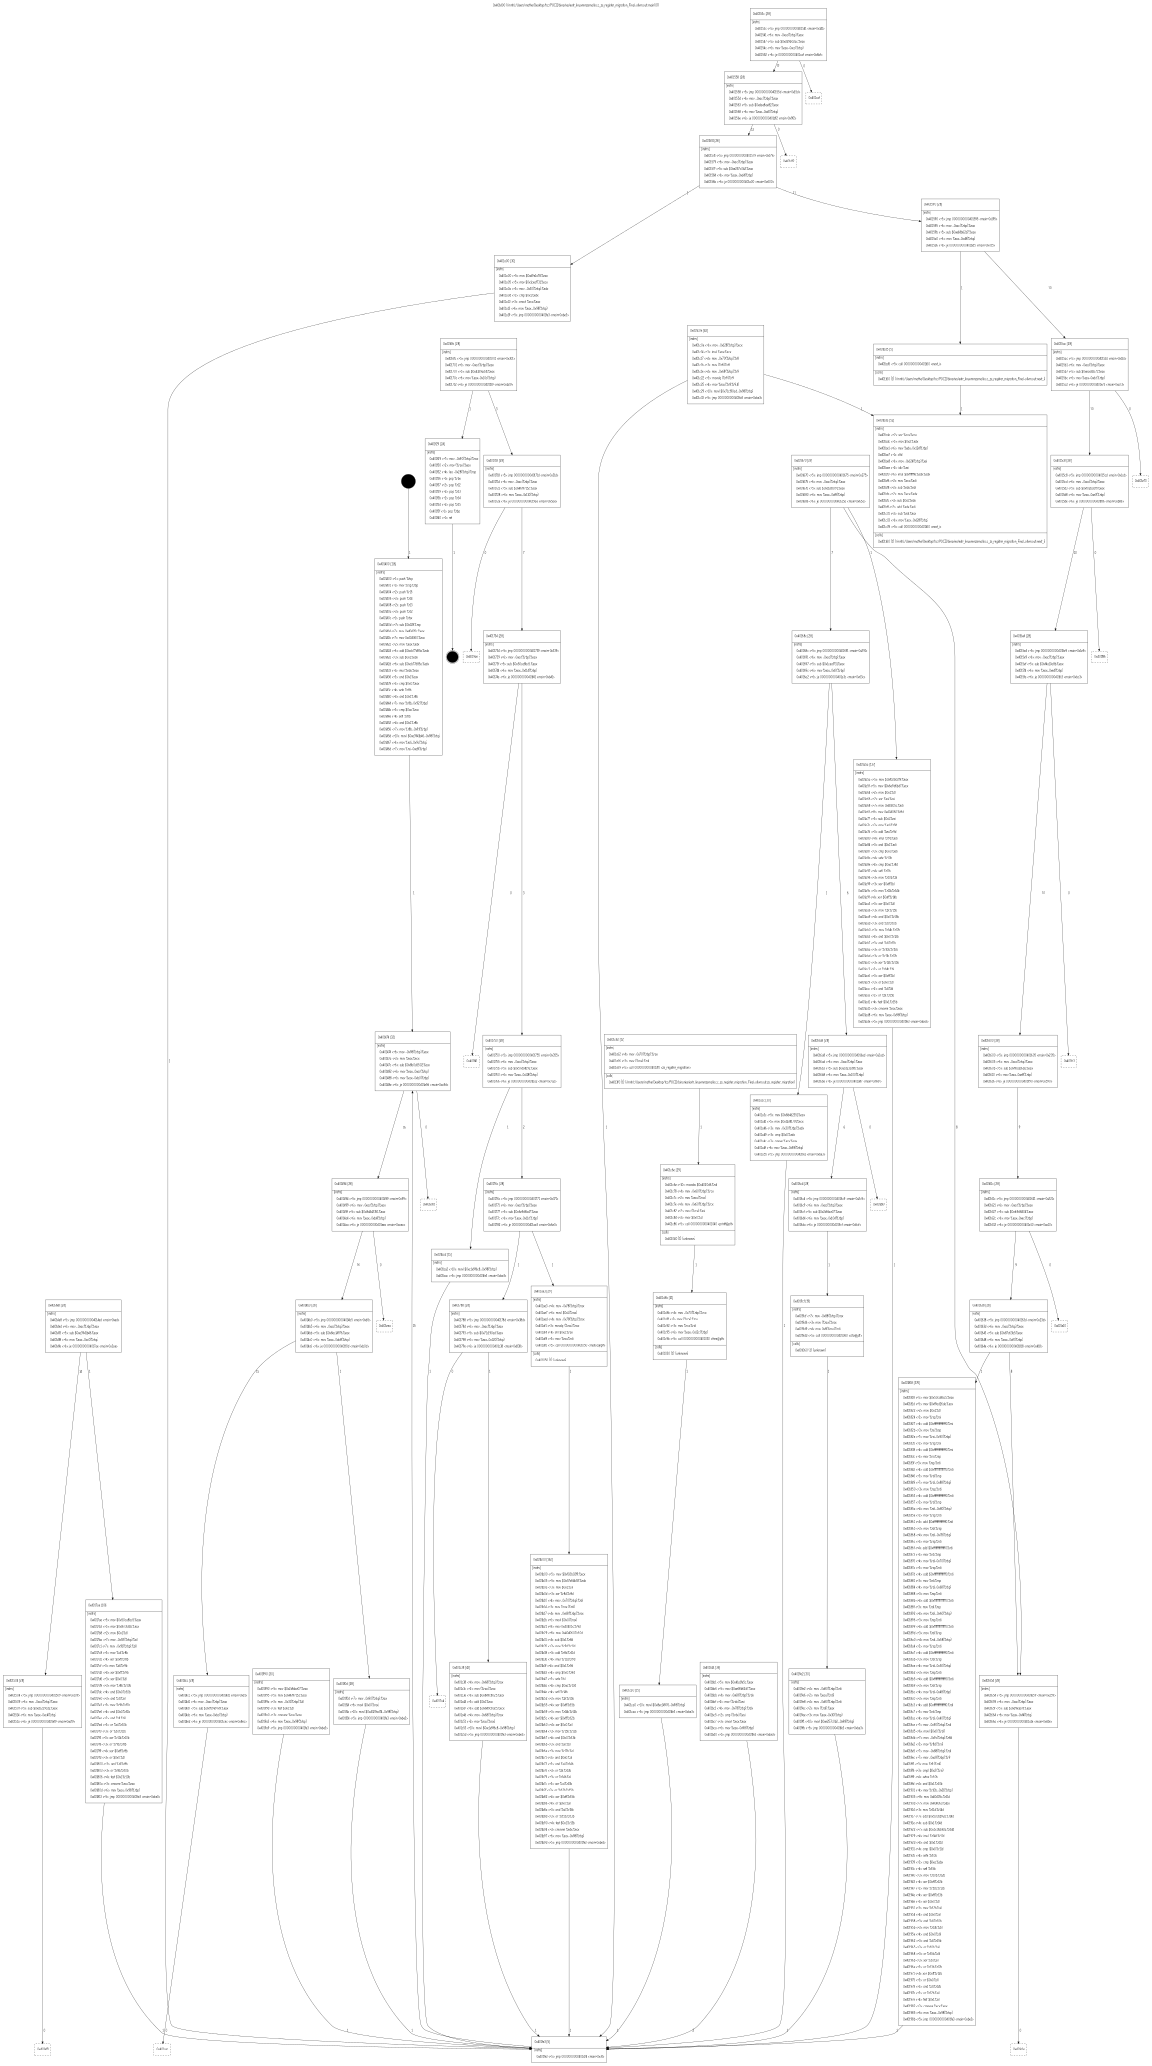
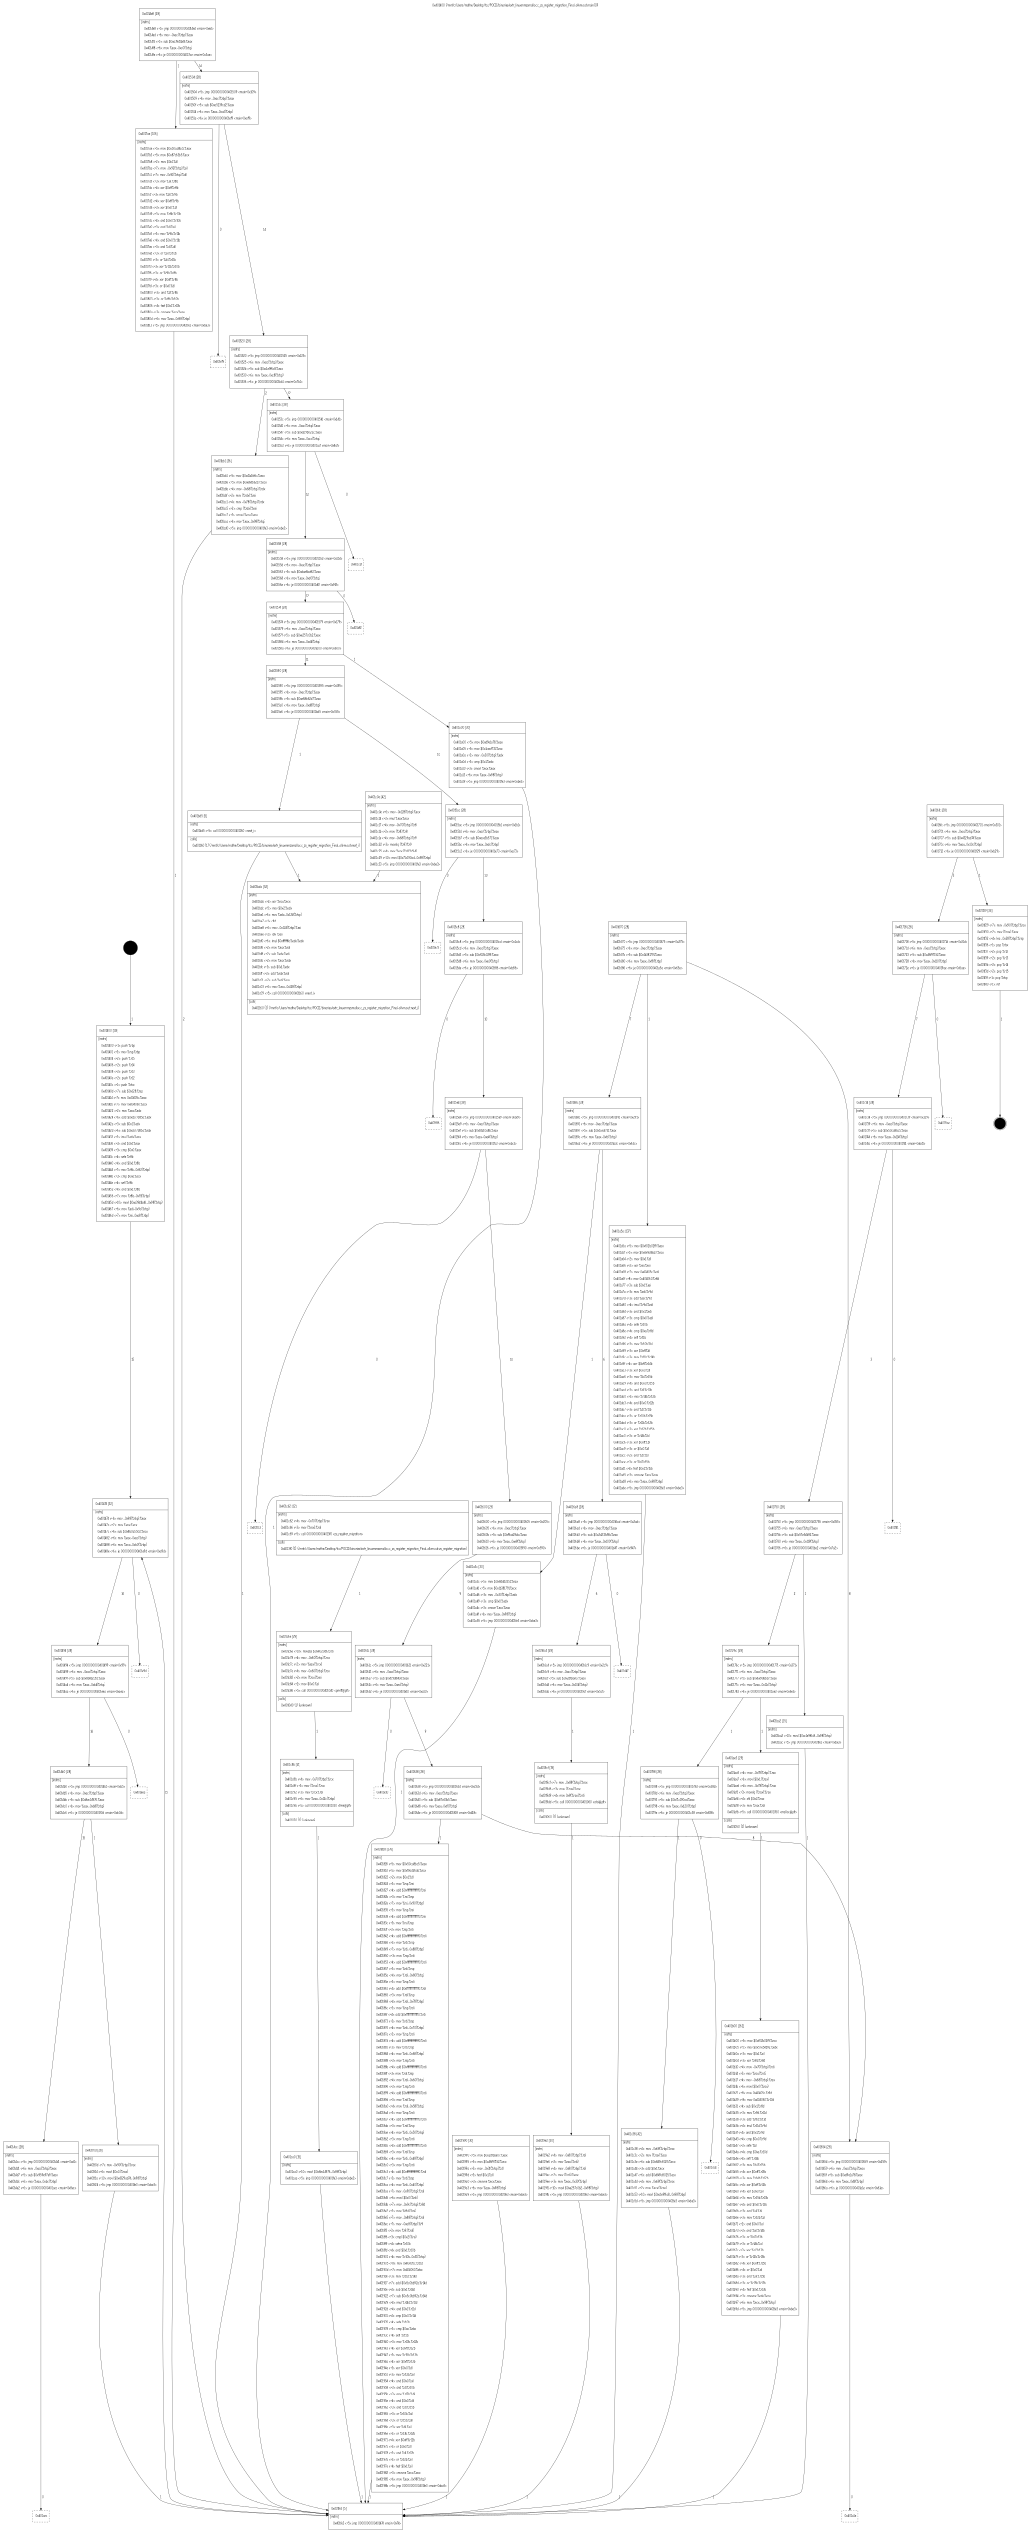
node "0x401520 [28]": added
edge "0x401400 [116]" -> "0x401474 [32]": label " 1" -> " 15"
edge "0x401c0e [42]" -> "0x401fe3 [5]": now "0x401bd5 [5]" -> "0x401fe3 [5]"
